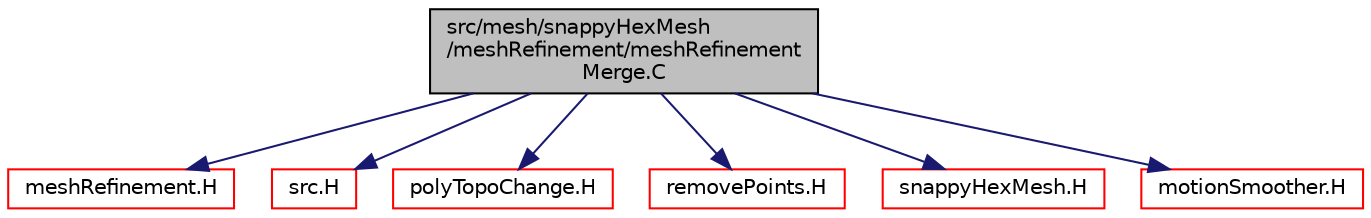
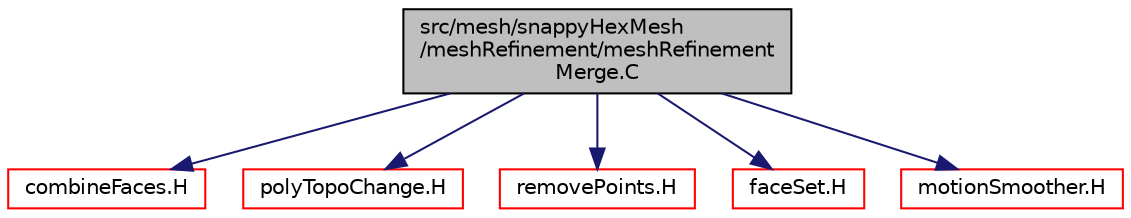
node "meshRefinement.H": removed
node "src.H": label "src.H" -> "combineFaces.H"
node "snappyHexMesh.H": label "snappyHexMesh.H" -> "faceSet.H"
